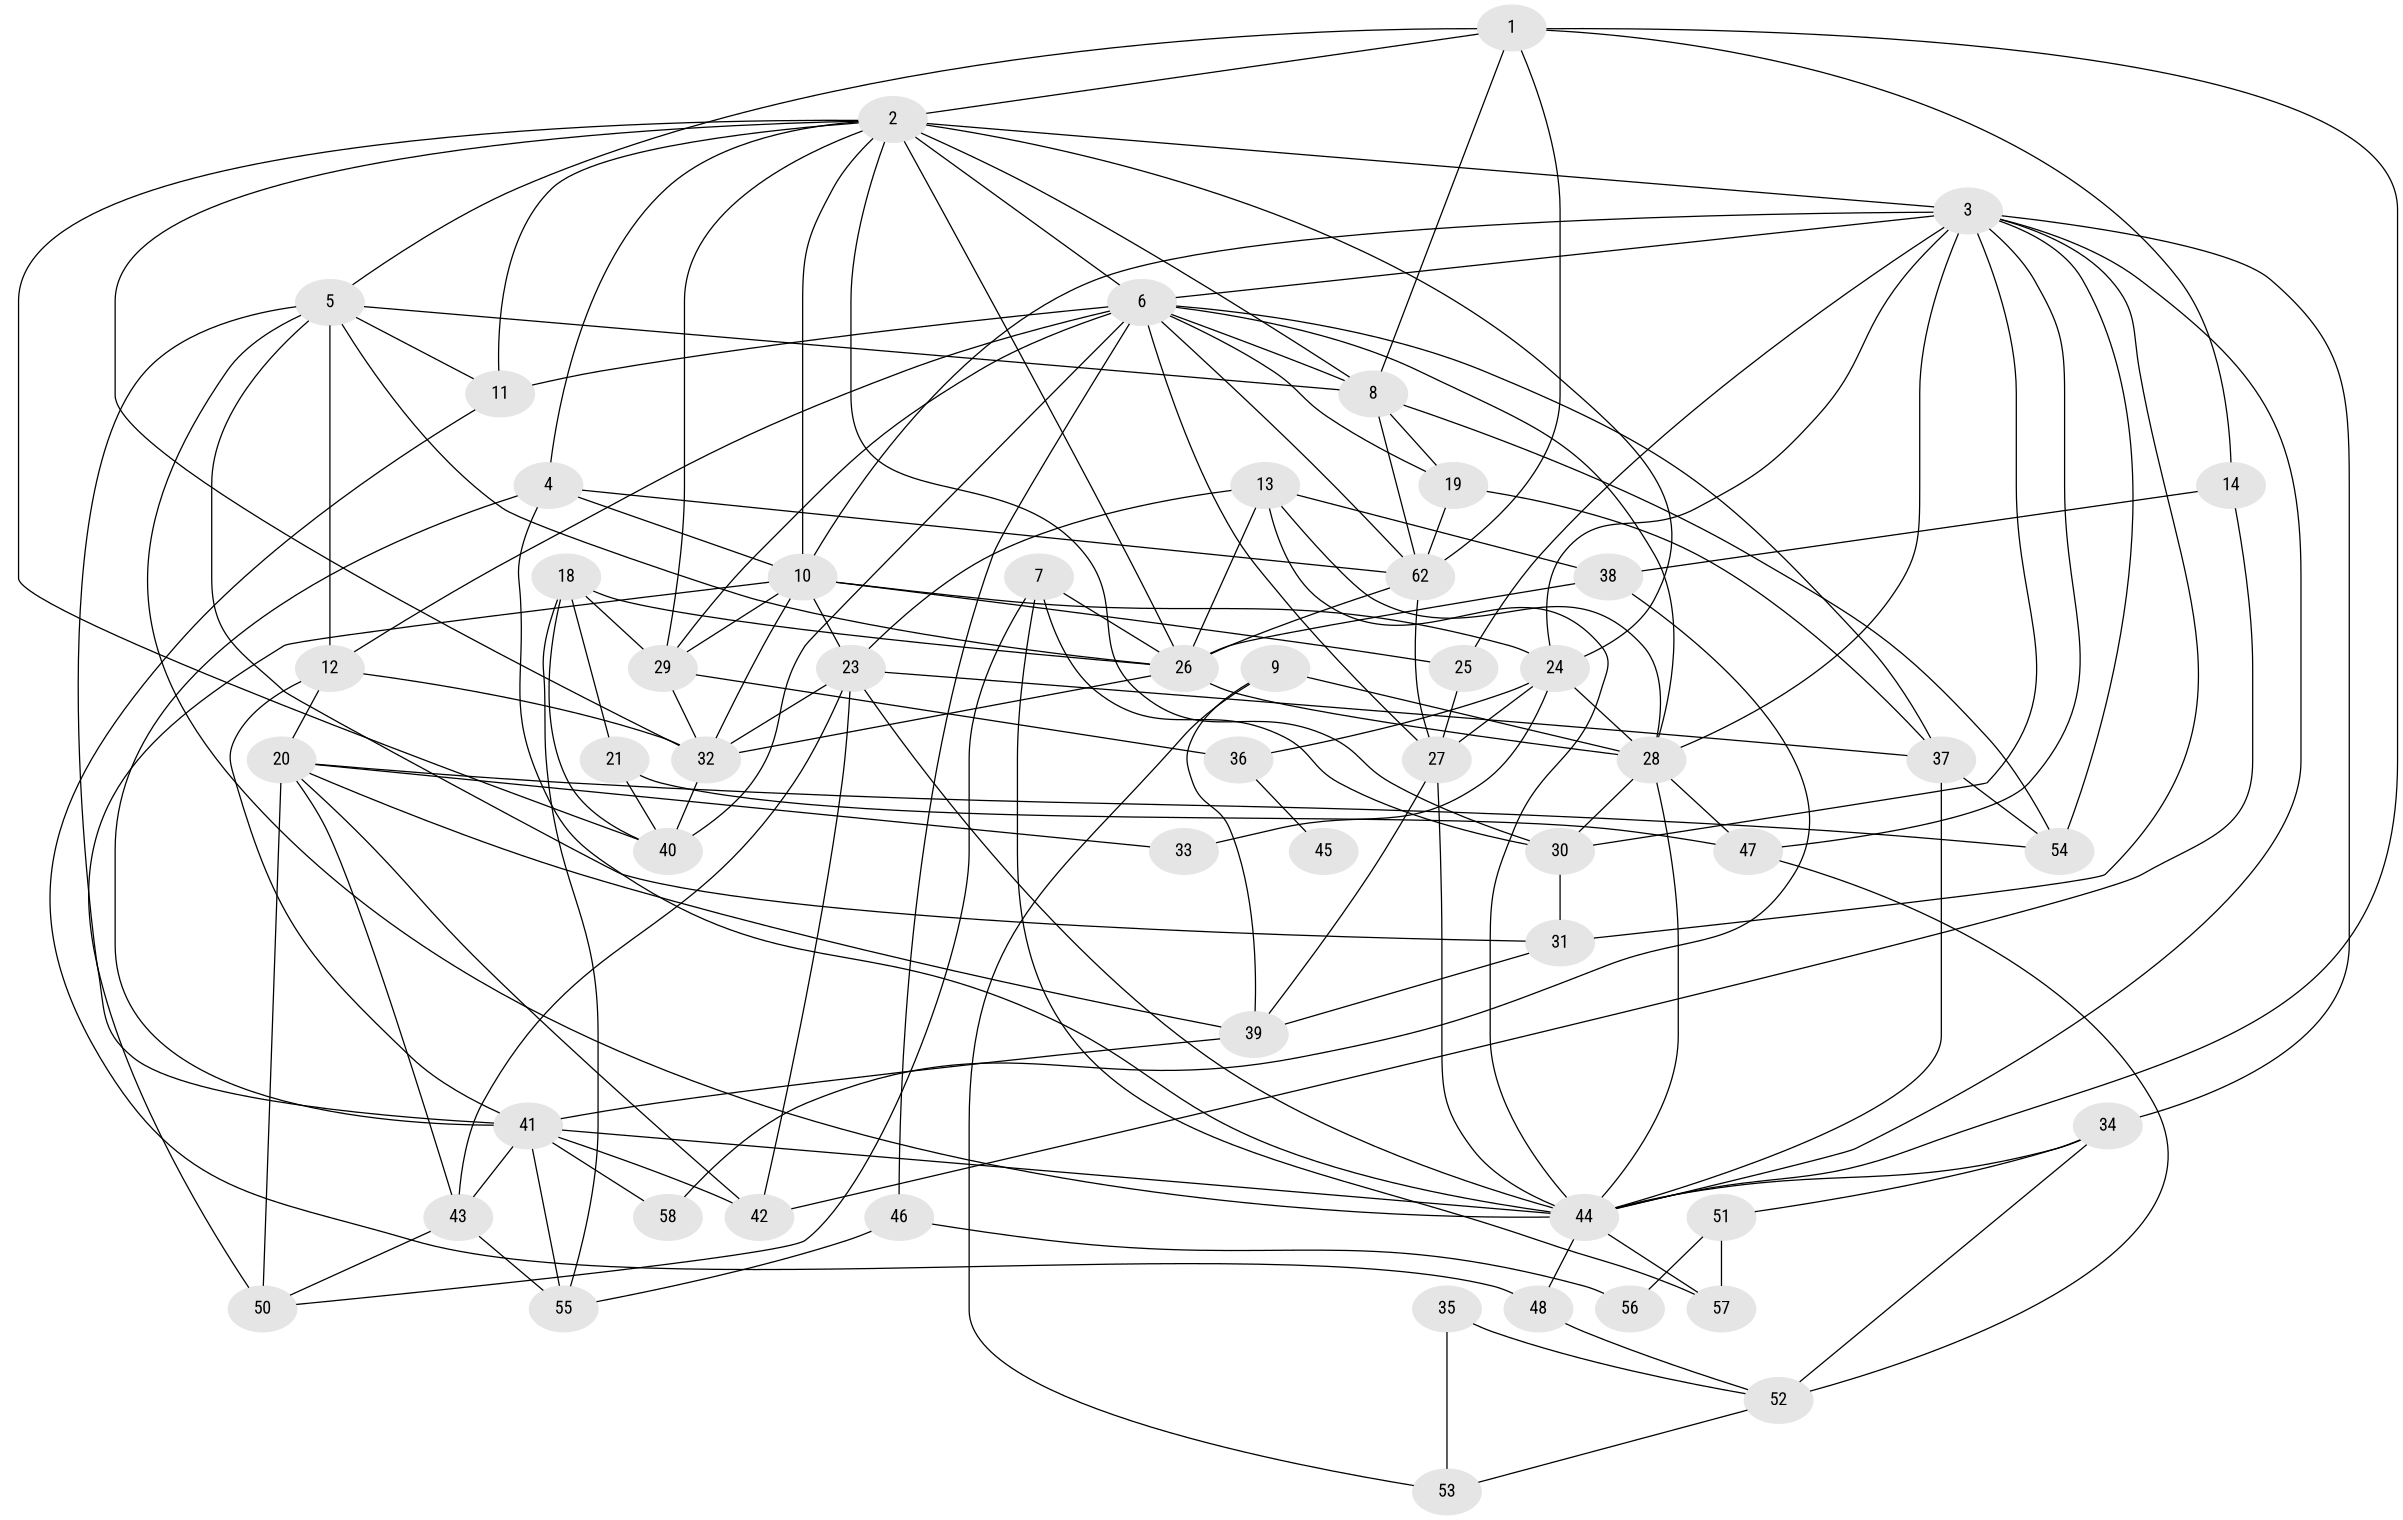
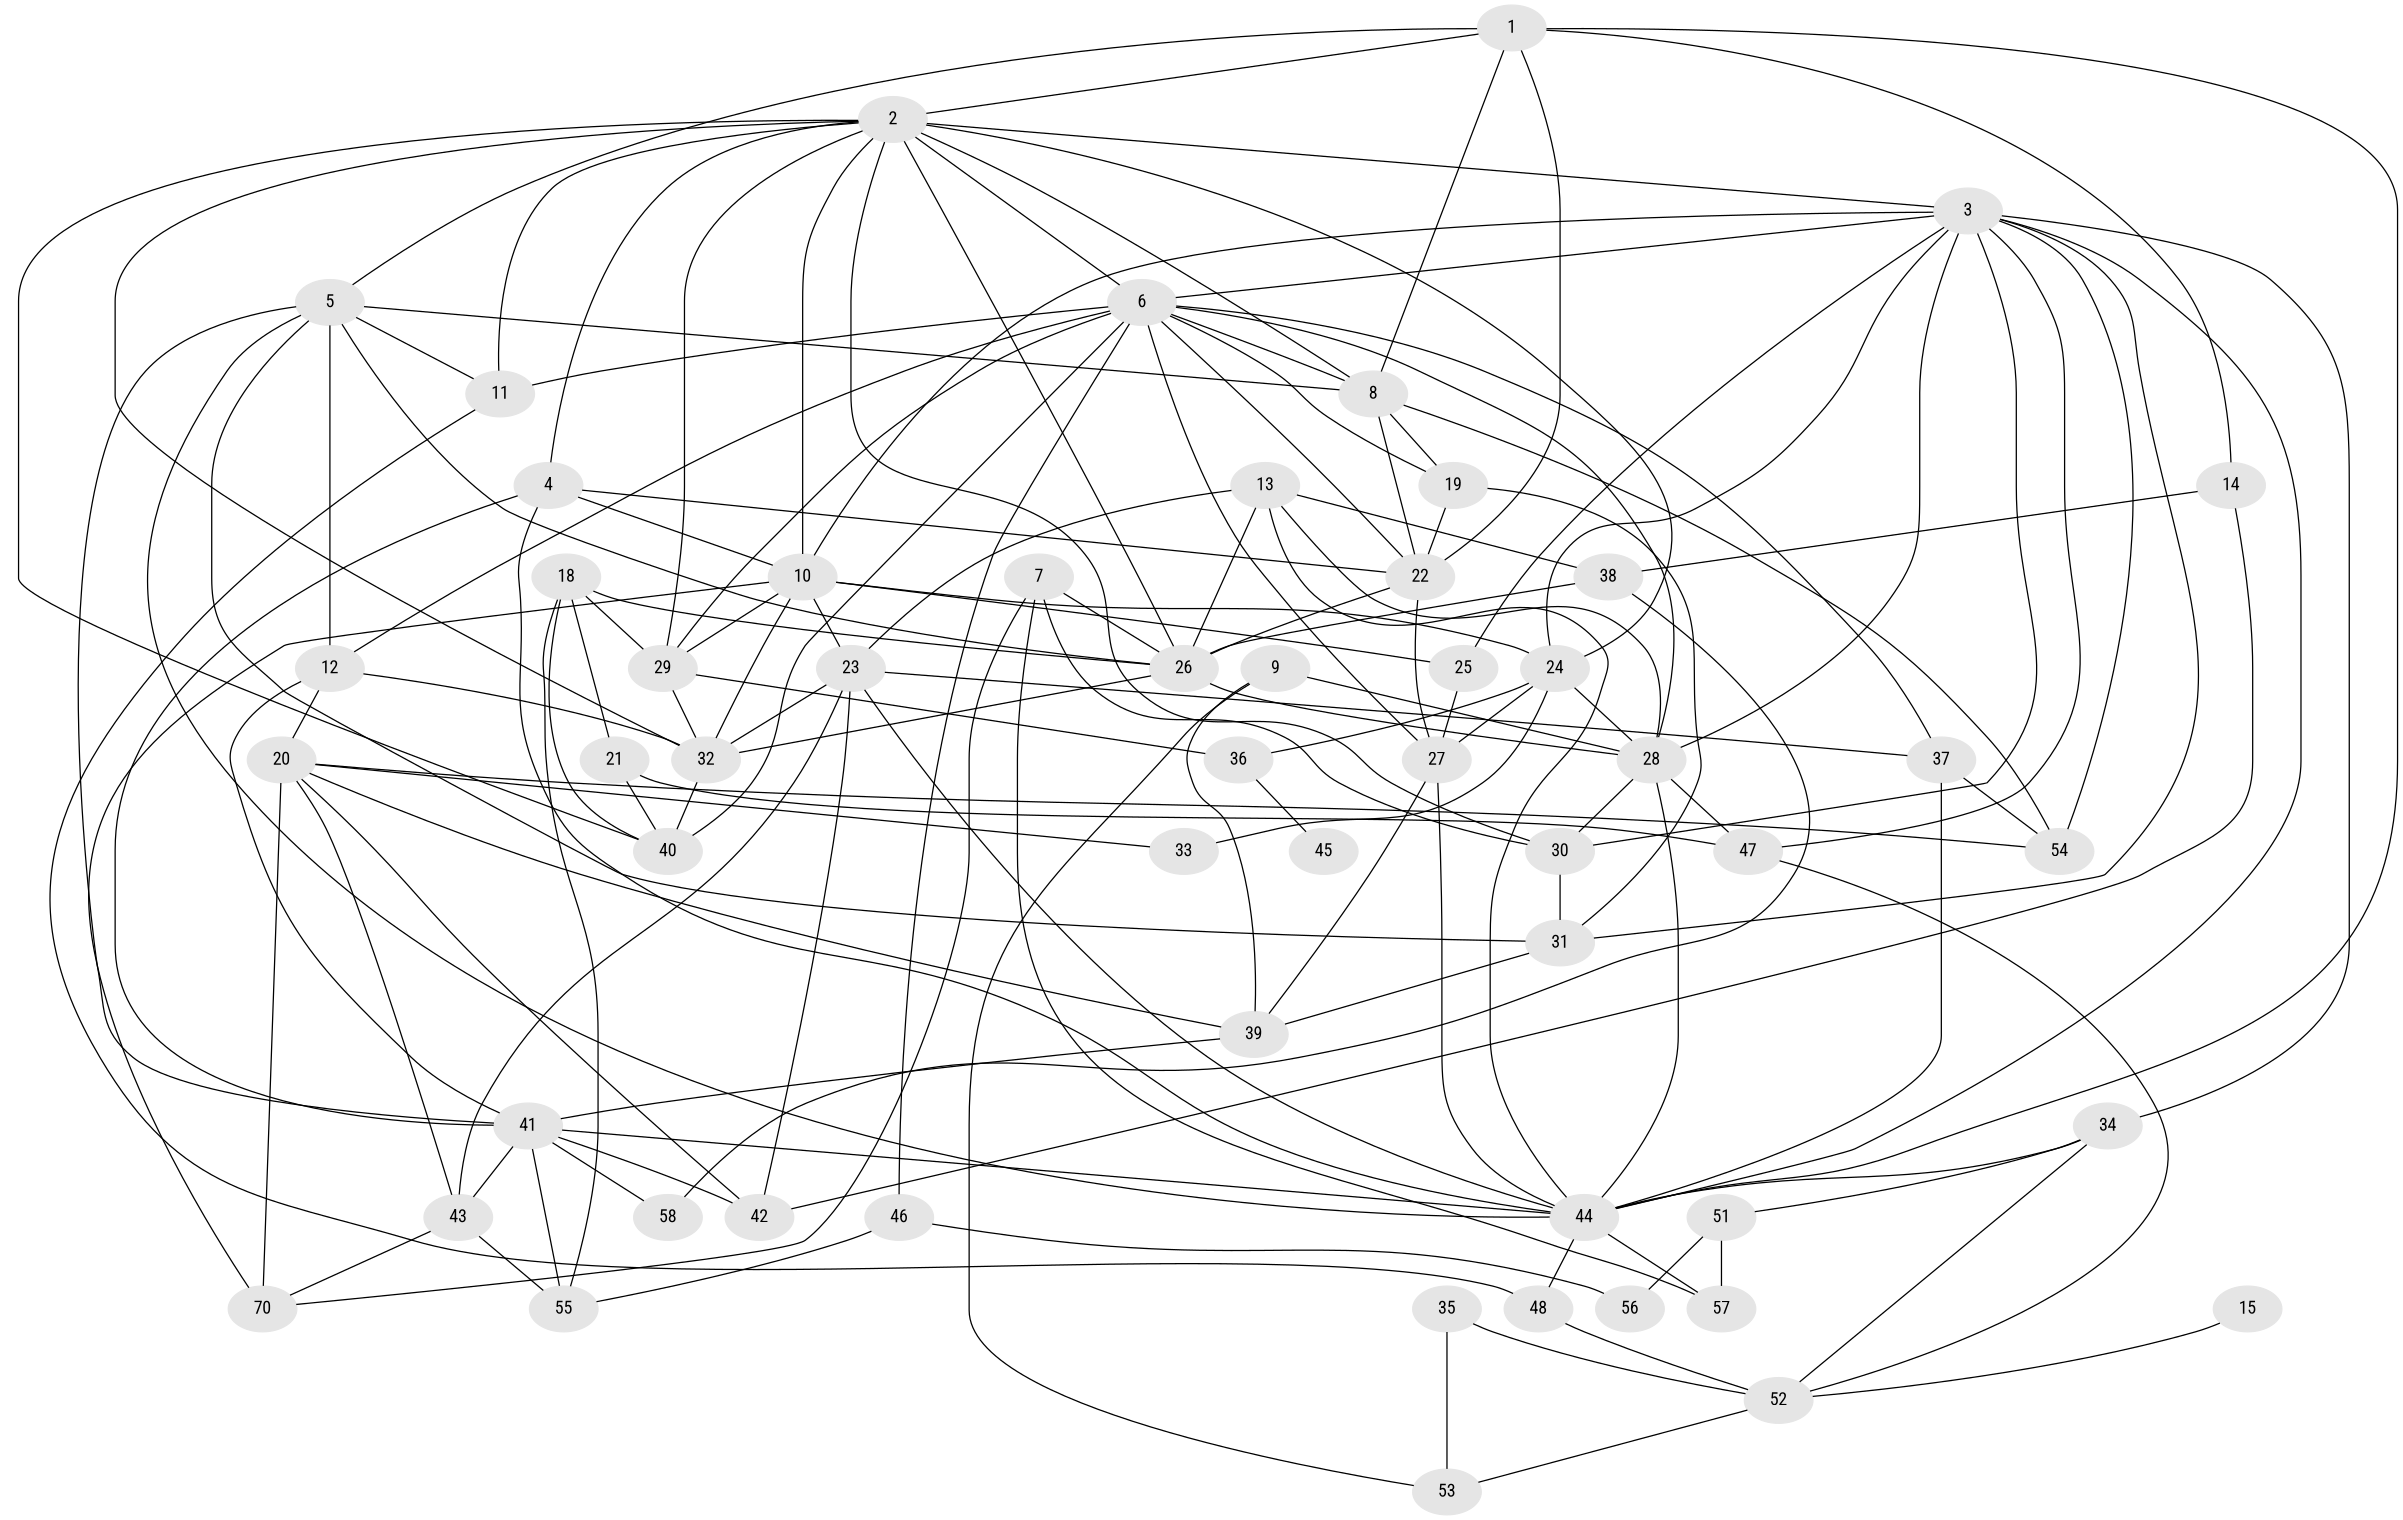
edge "19" -- "37": now "19" -- "31"
node "62": label "62" -> "22"
node "50": label "50" -> "70"
node "15": added
